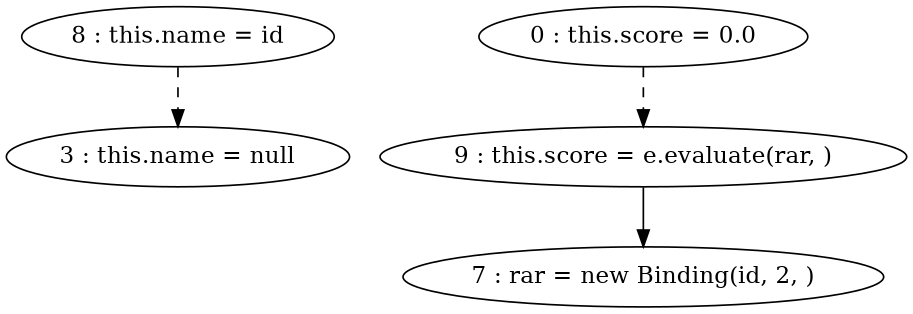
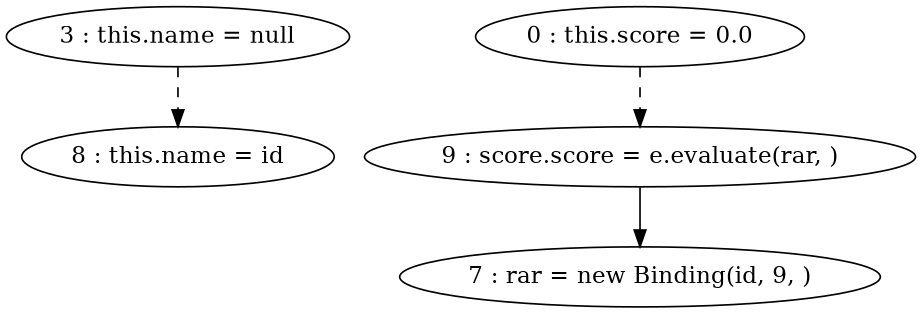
edge "8 : this.name = id" -> "3 : this.name = null": reversed
node "9 : this.score = e.evaluate(rar, )": label "9 : this.score = e.evaluate(rar, )" -> "9 : score.score = e.evaluate(rar, )"
node "7 : rar = new Binding(id, 2, )": label "7 : rar = new Binding(id, 2, )" -> "7 : rar = new Binding(id, 9, )"
